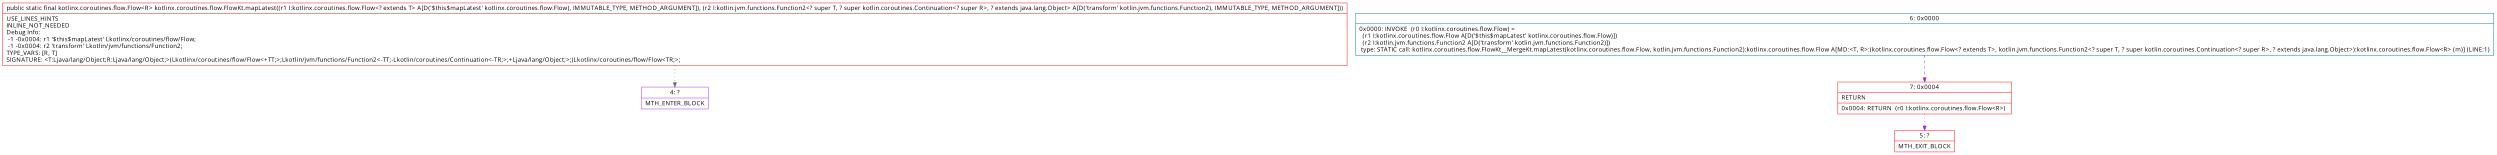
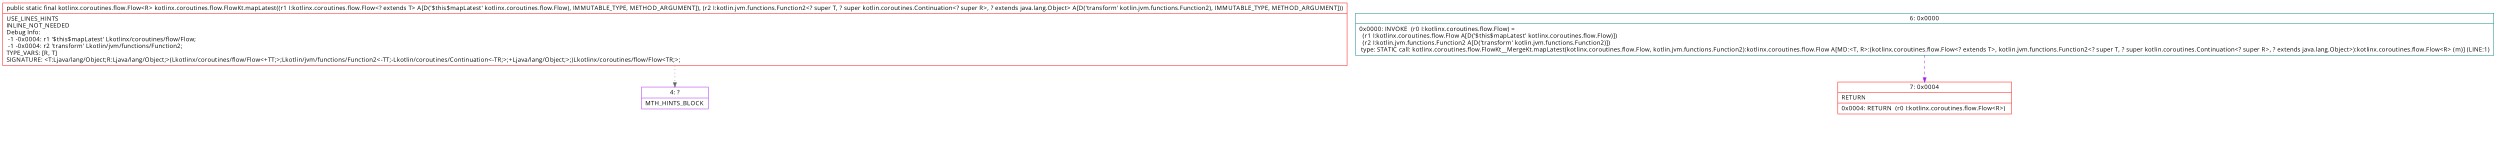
node "4: ?": text "MTH_ENTER_BLOCK" -> "MTH_HINTS_BLOCK"
node "5: ?": removed
